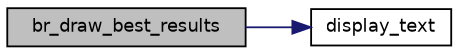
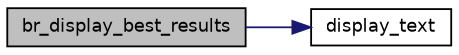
node "br_draw_best_results": label "br_draw_best_results" -> "br_display_best_results"
